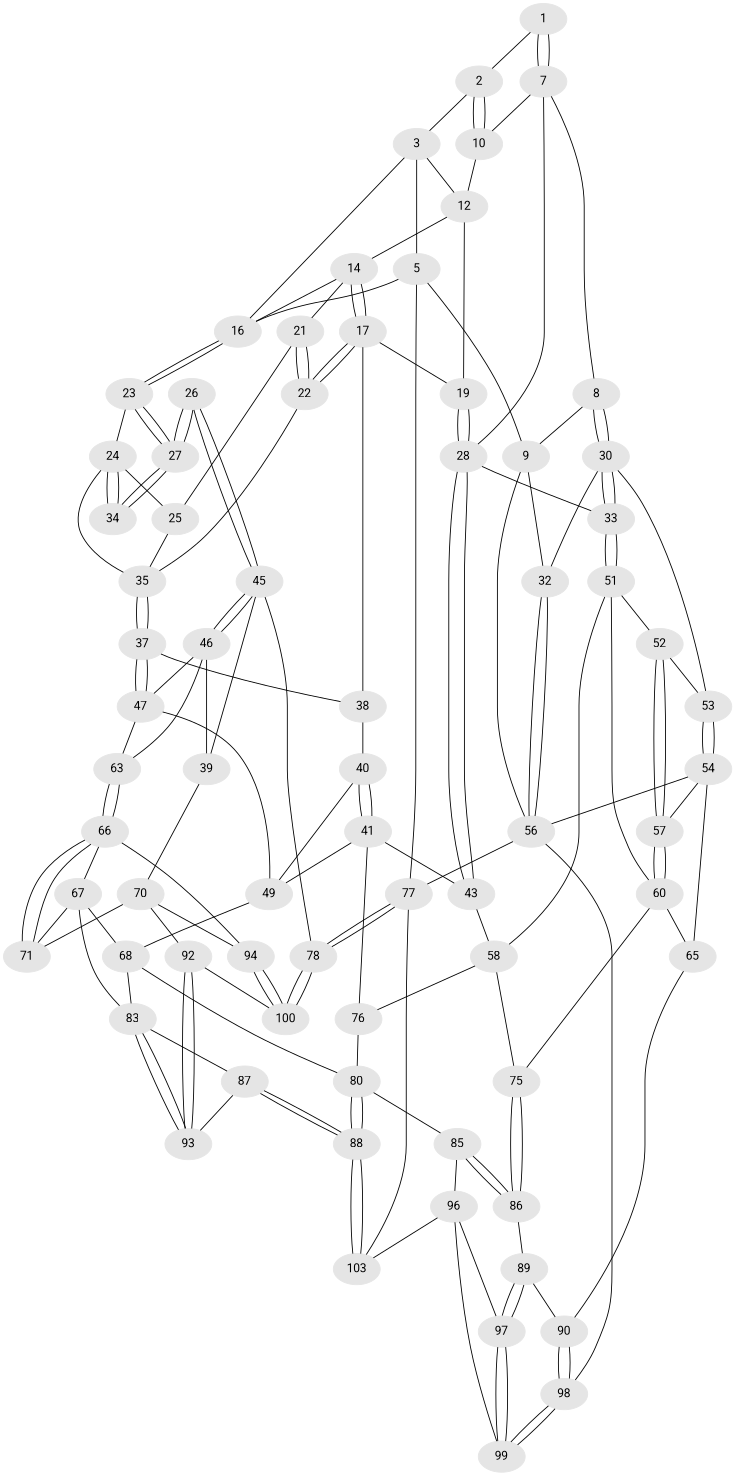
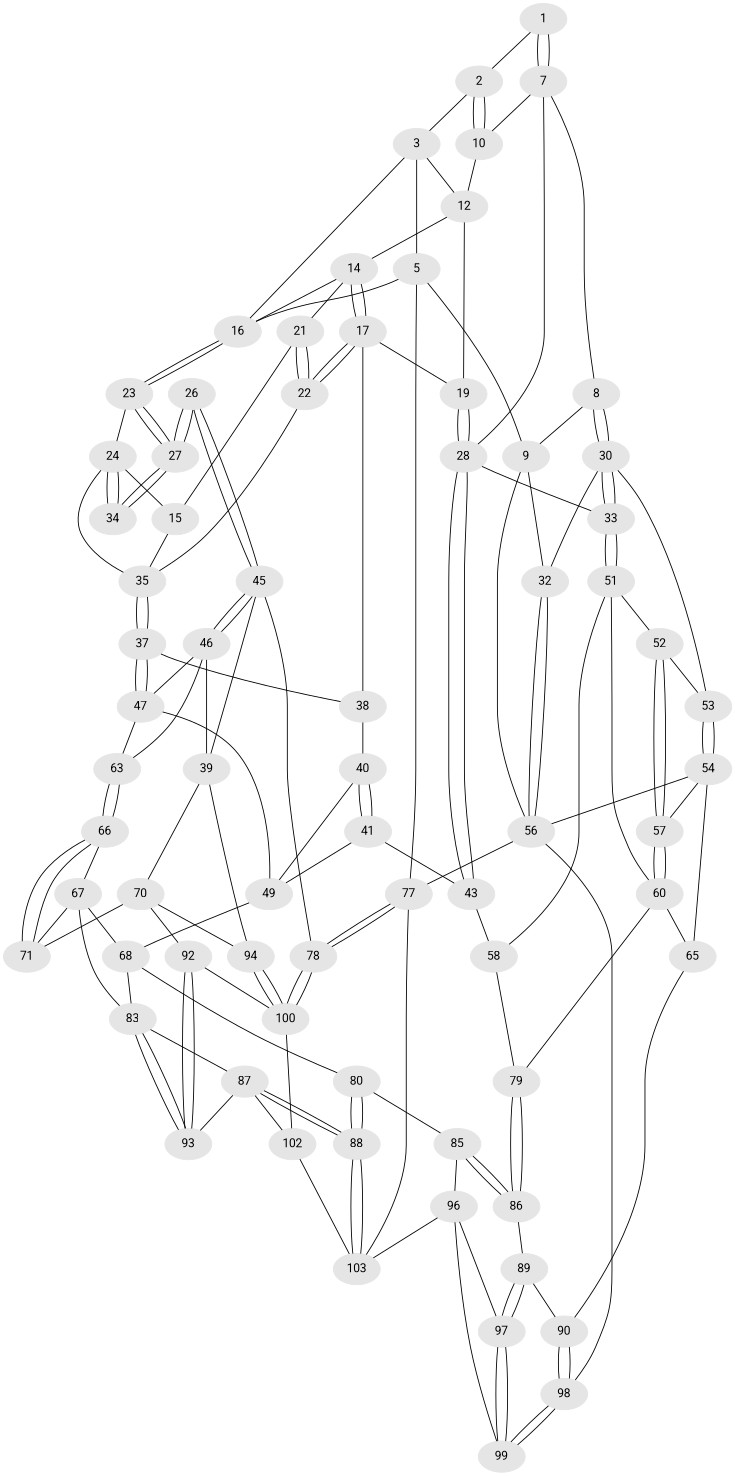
node "25": label "25" -> "15"
edge "66" -- "94": now "39" -- "94"
node "76": removed
node "75": label "75" -> "79"
node "102": added
